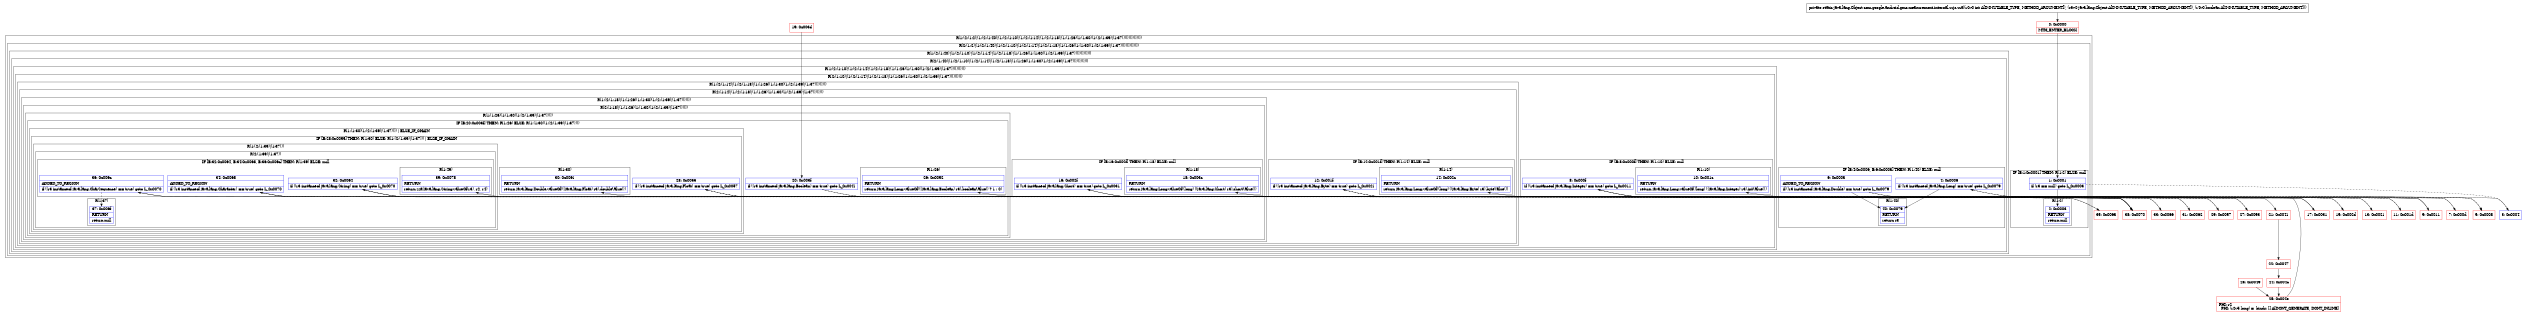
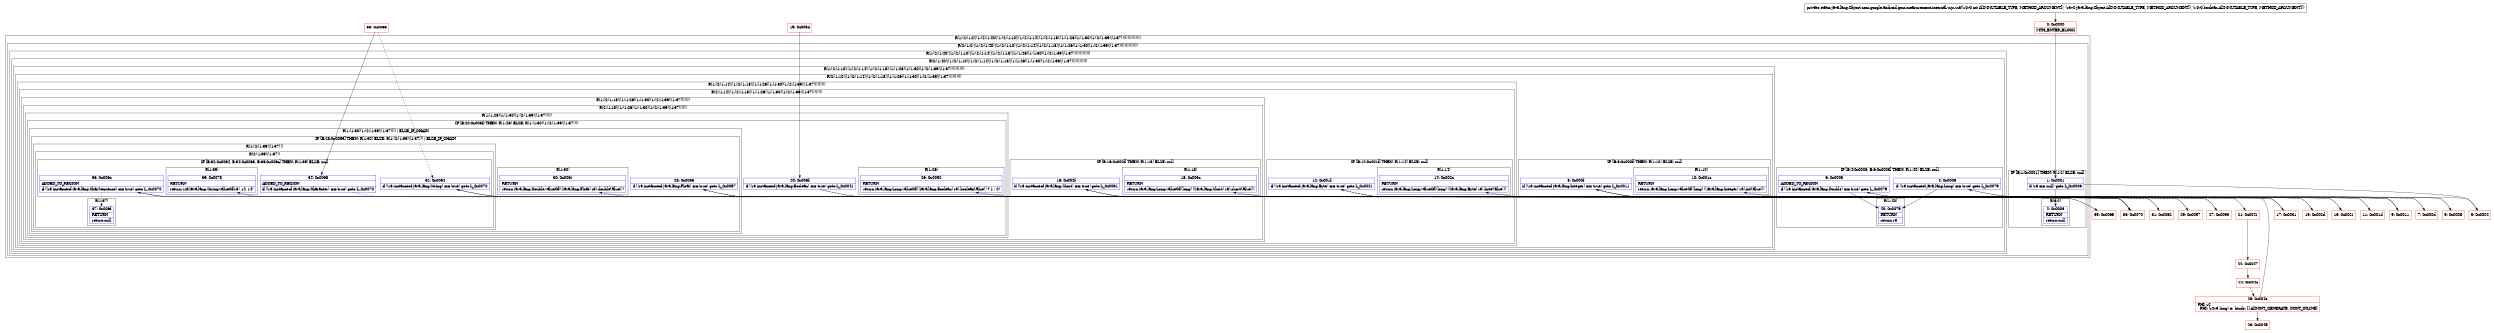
cluster "R(1:49)": label "R(1:49)" -> "R(1:39)"
edge "1: 0x0001" -> "3: 0x0004": style dashed -> solid
edge "34: 0x0068" -> "38: 0x0070": removed
edge "32: 0x0064" -> "33: 0x0066": reversed
edge "6: 0x000a" -> "5: 0x0008": reversed
cluster "R(1:2)": label "R(1:2)" -> "R(3:2)"
node "3: 0x0004": color blue -> red
edge "23: 0x0049" -> "25: 0x004e": reversed
